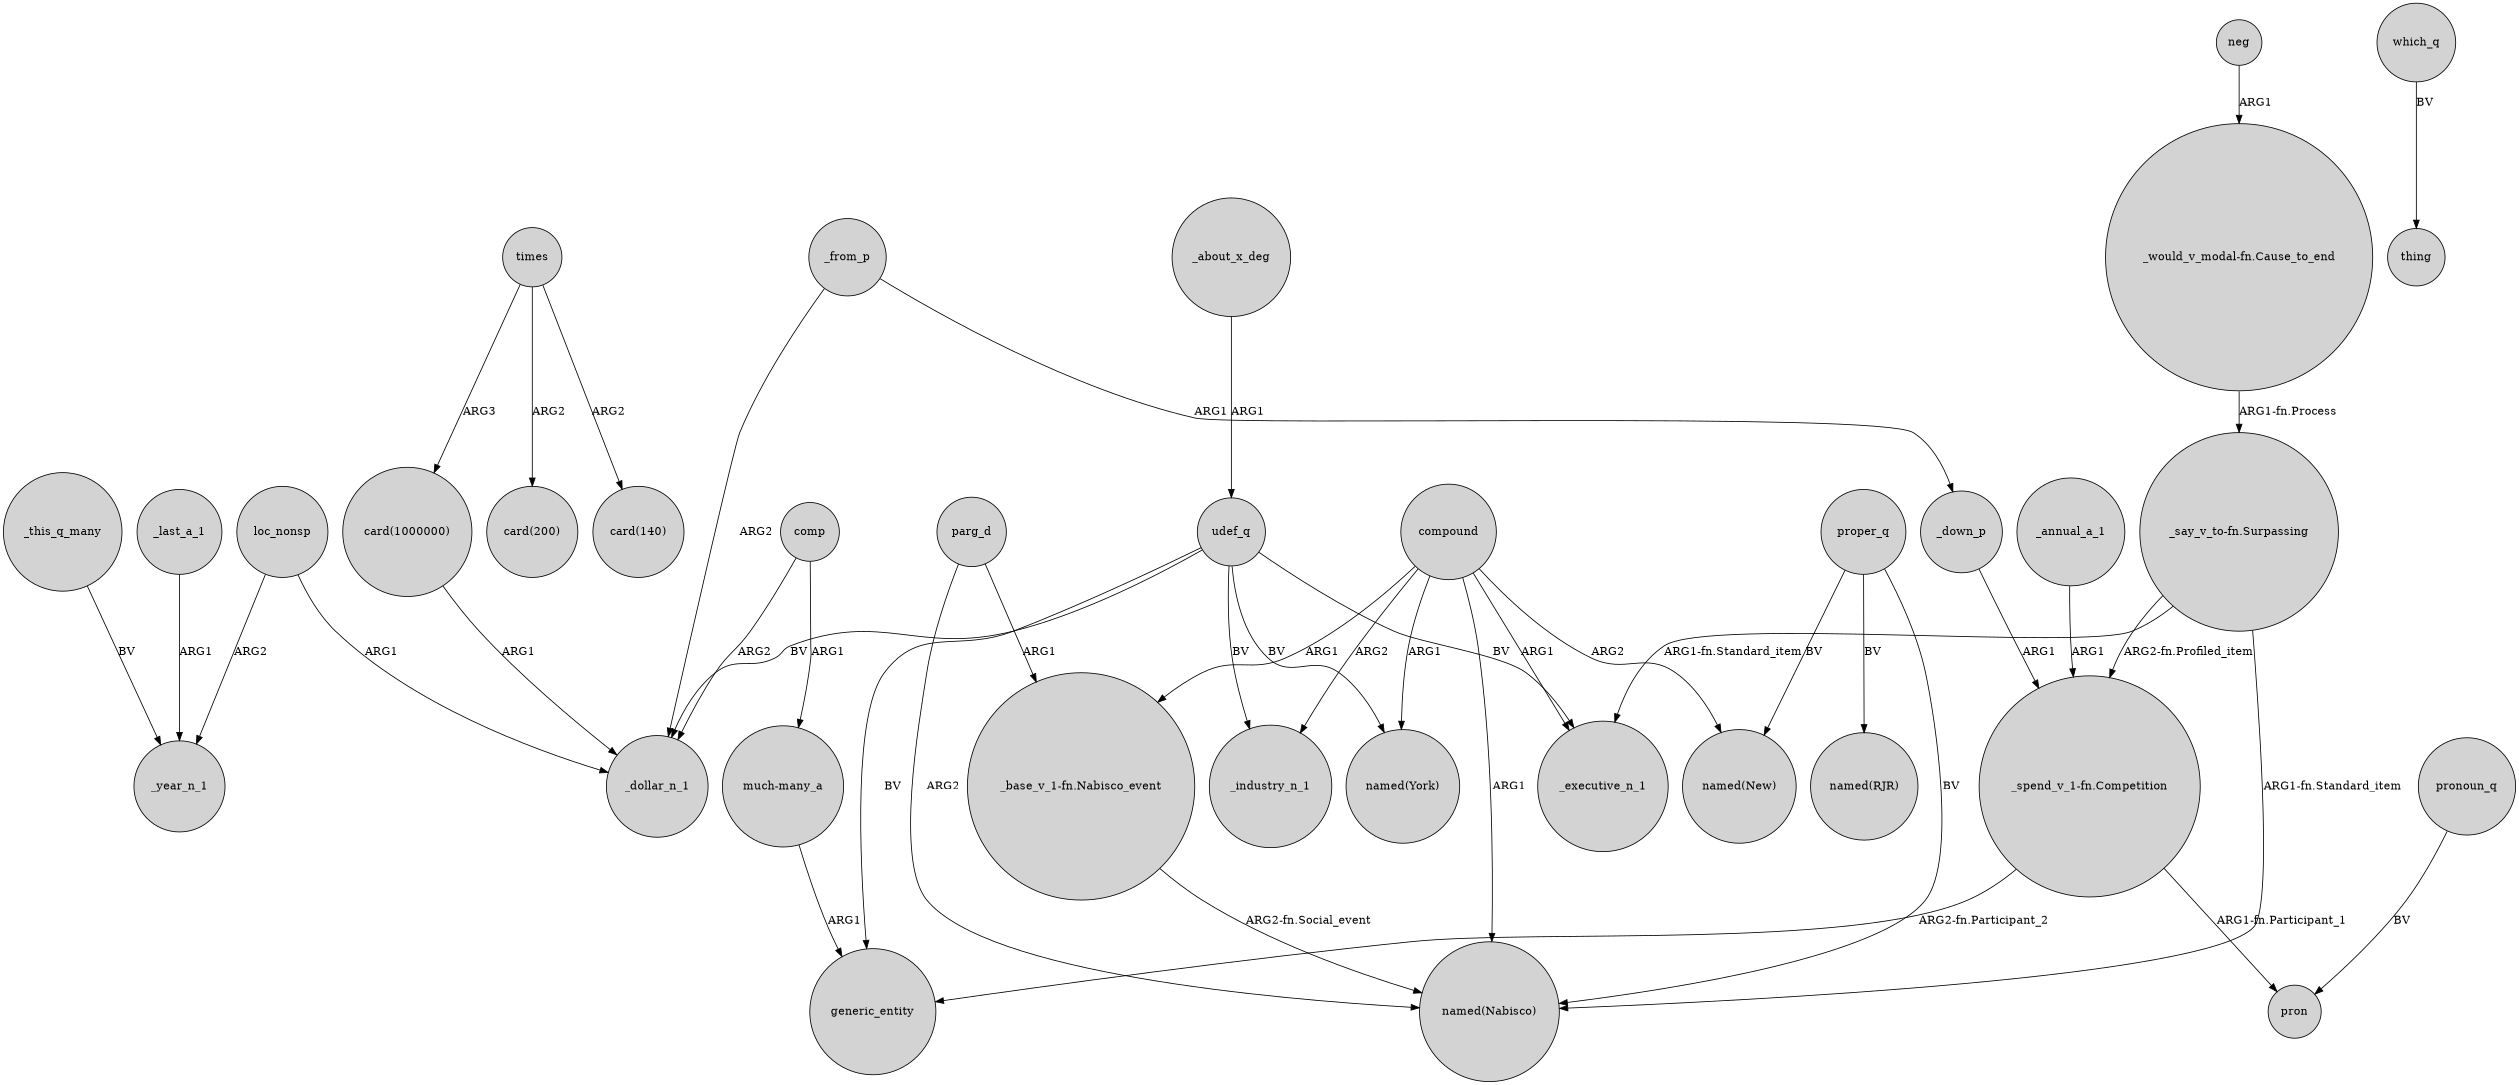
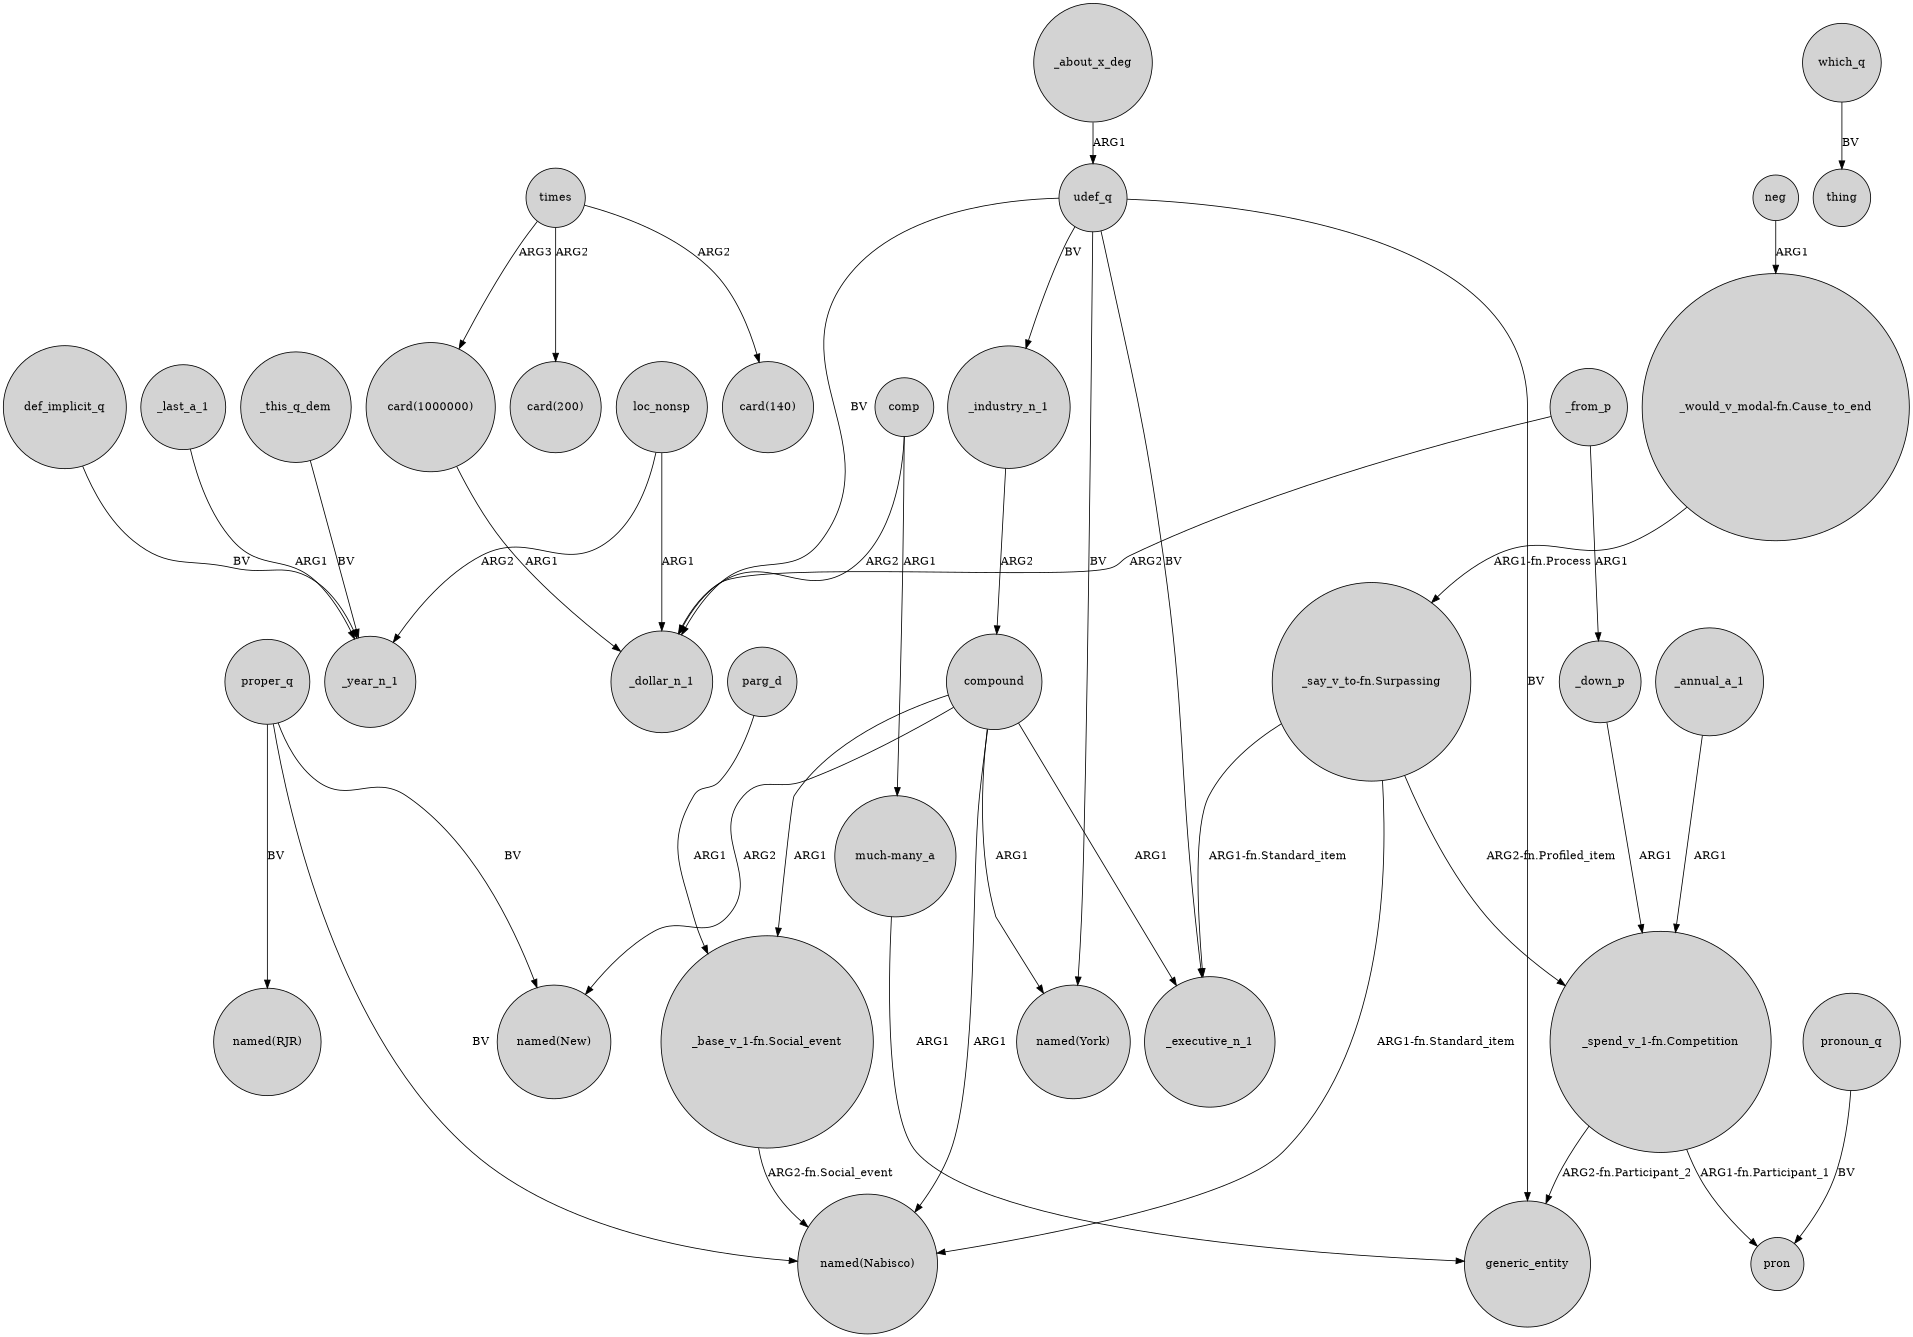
node "def_implicit_q": added
node "_this_q_many": label "_this_q_many" -> "_this_q_dem"
edge "compound" -> "_industry_n_1": reversed
node "_base_v_1-fn.Nabisco_event": label "_base_v_1-fn.Nabisco_event" -> "_base_v_1-fn.Social_event"
edge "parg_d" -> "named(Nabisco)": removed, label "ARG2"
